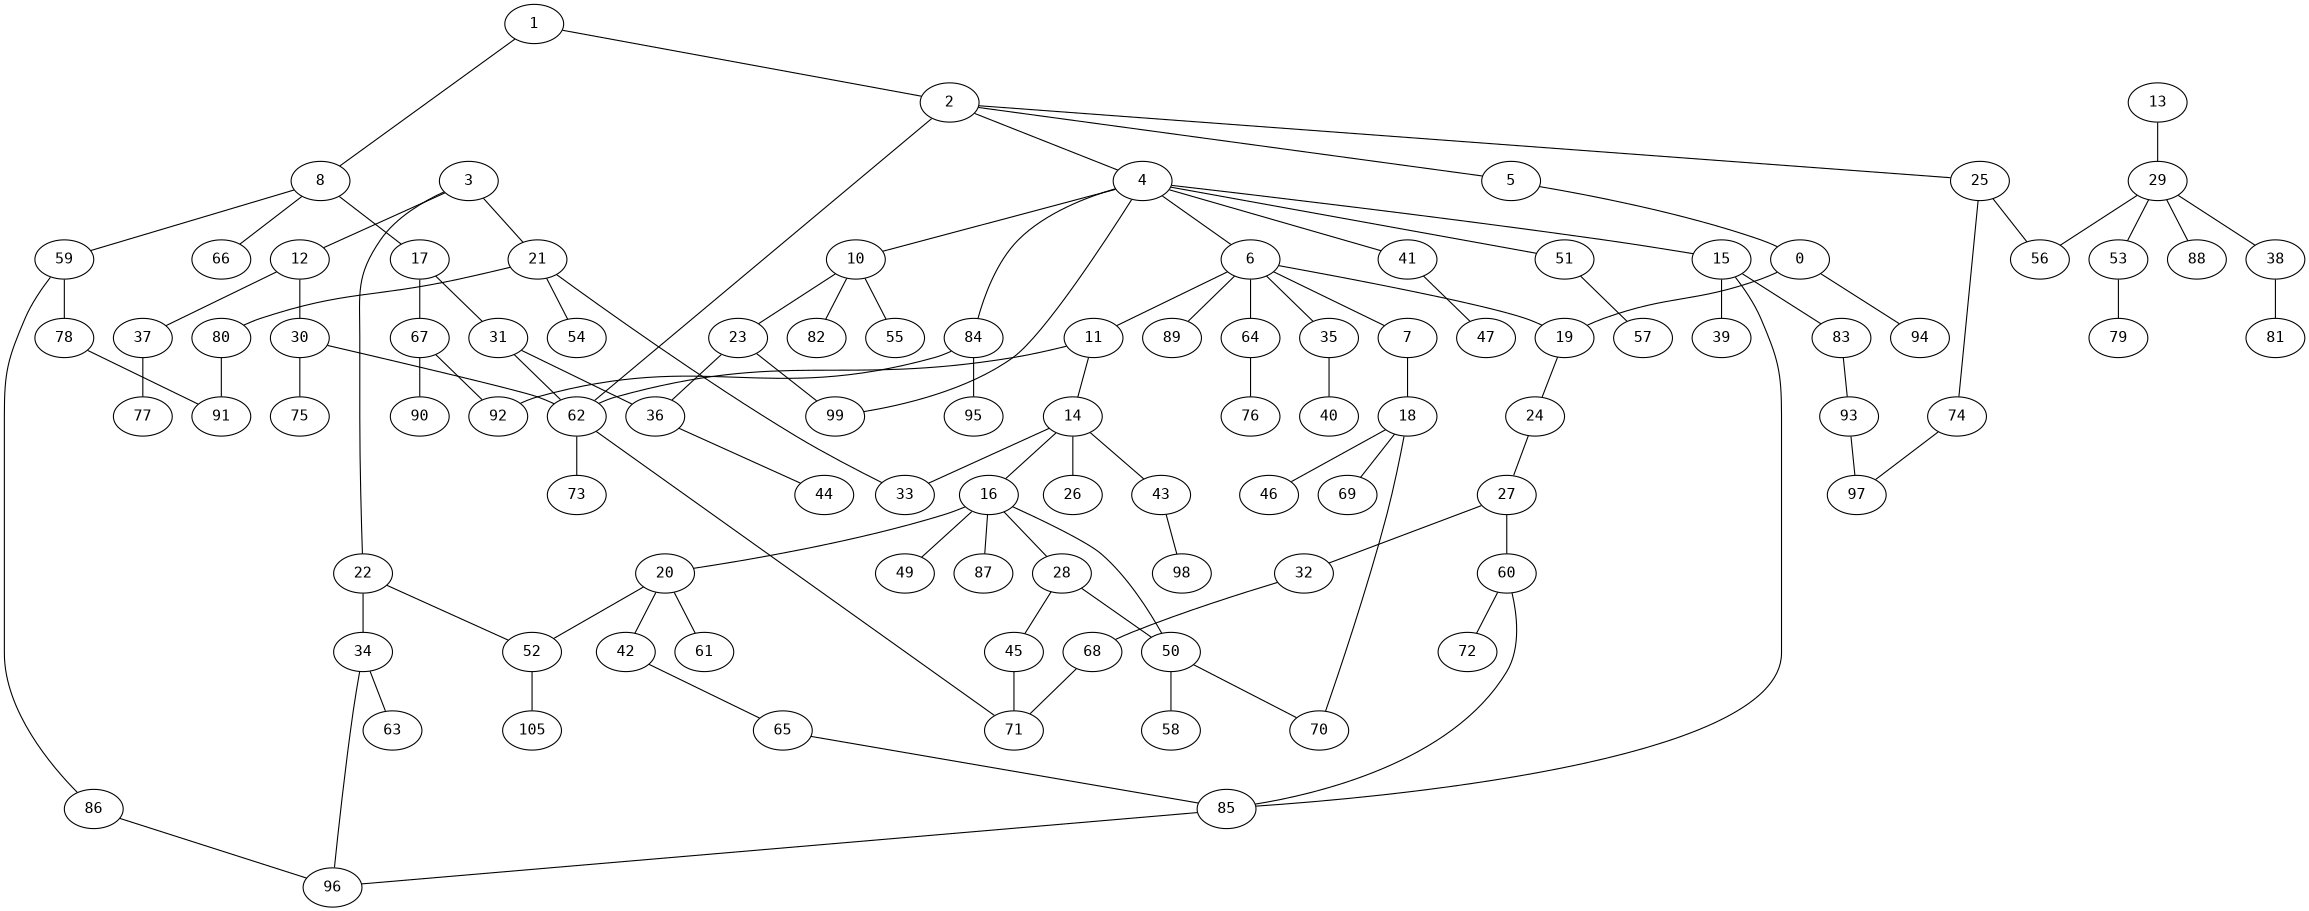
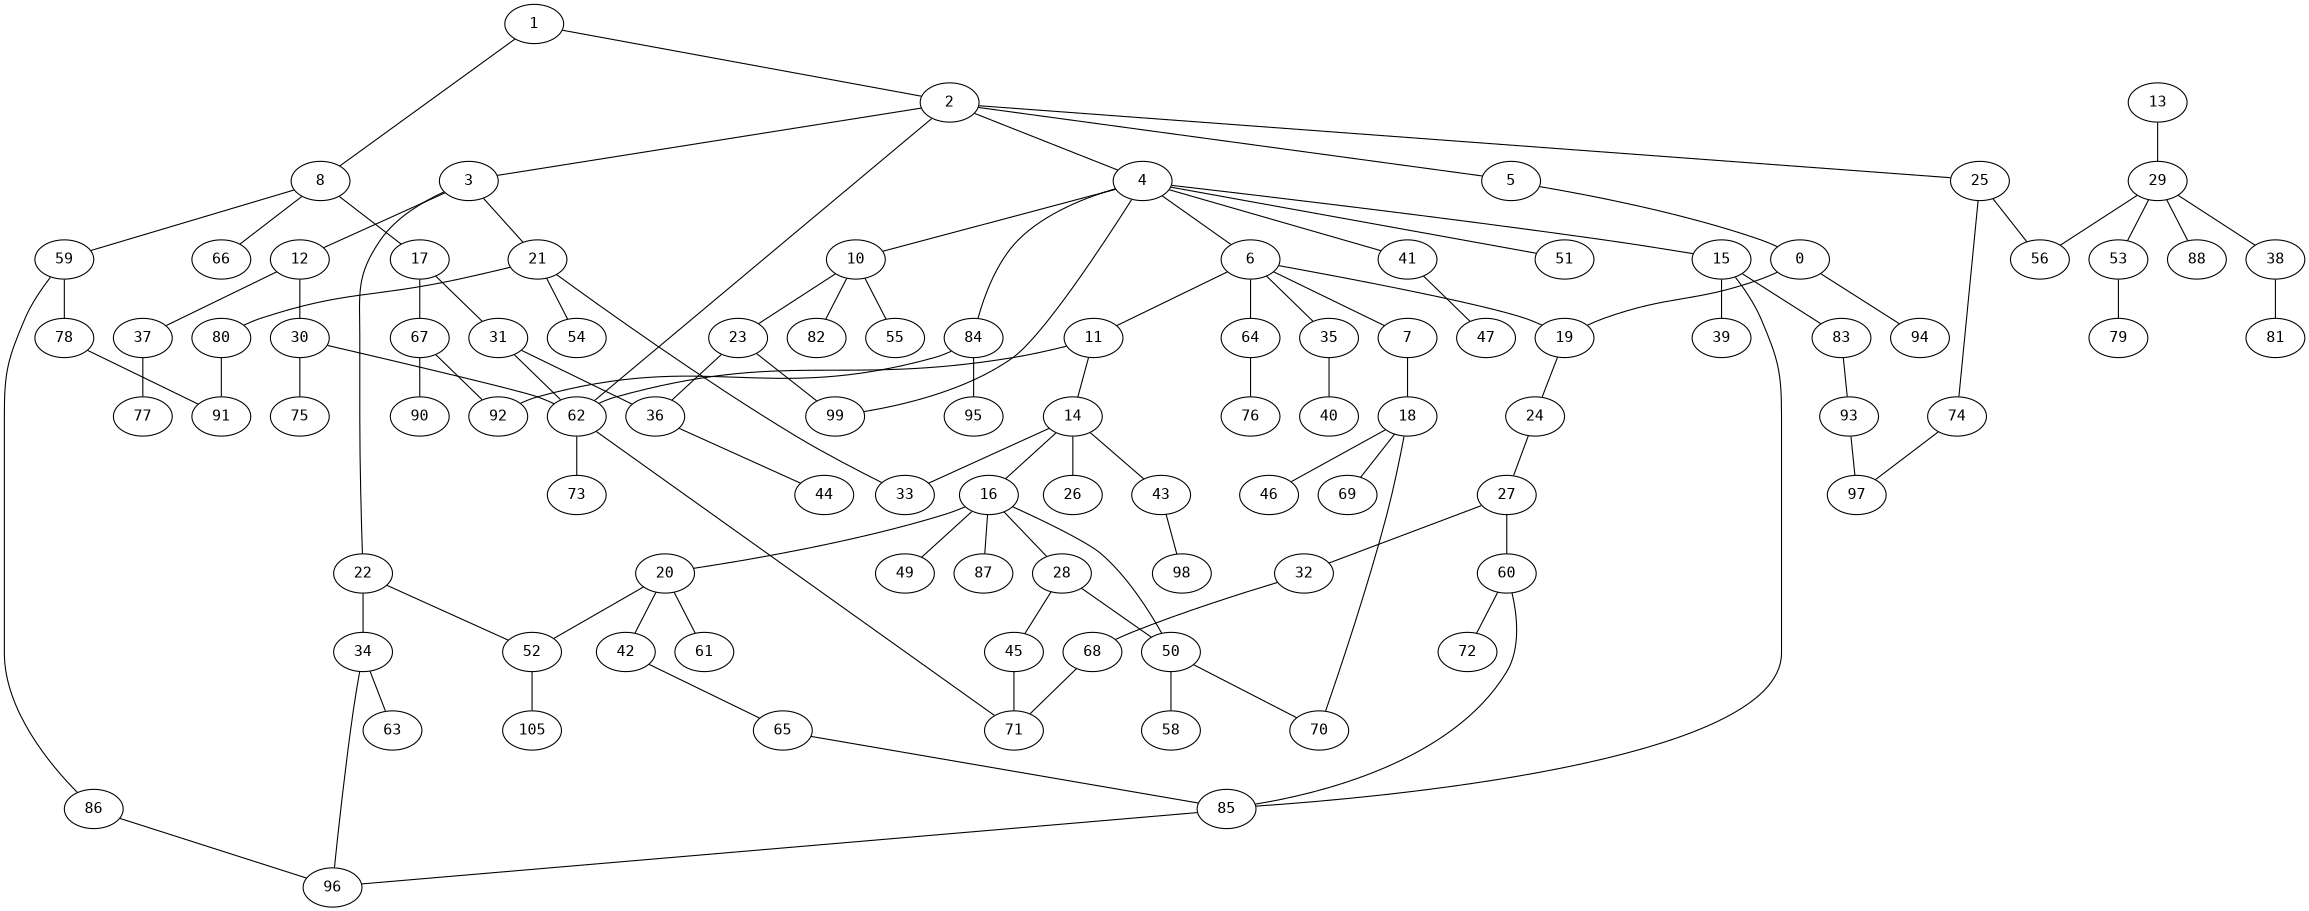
edge "2" -- "3": added
node "89": removed
node "57": removed
